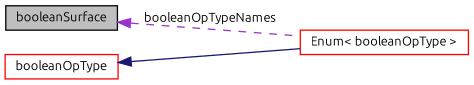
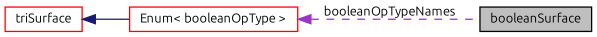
edge "Enum< booleanOpType >" -> "booleanSurface": reversed
node "booleanOpType": label "booleanOpType" -> "triSurface"
